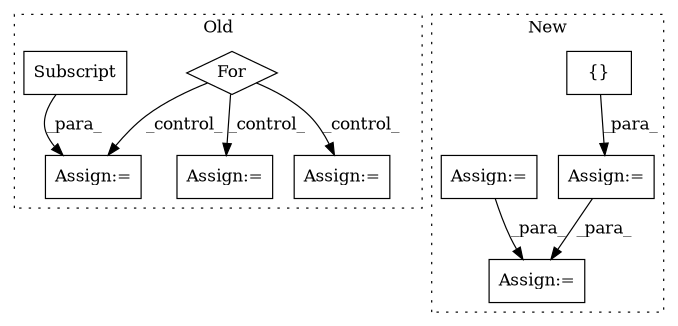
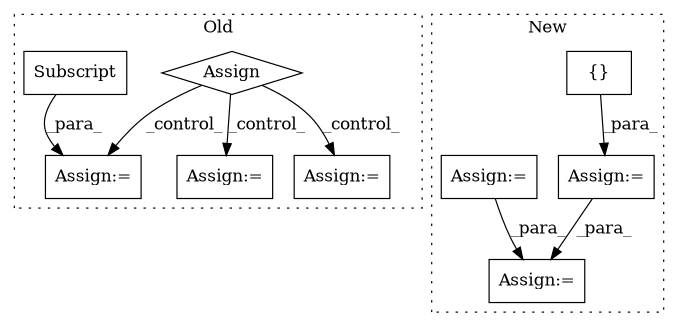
node "For": label "For" -> "Assign"
